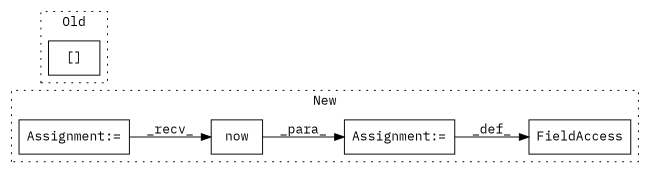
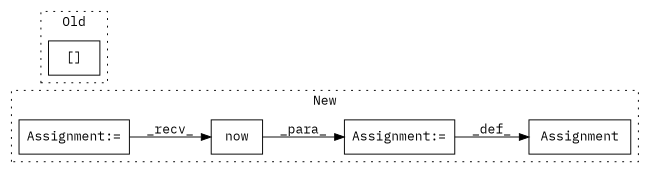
node "FieldAccess": label "FieldAccess" -> "Assignment"
